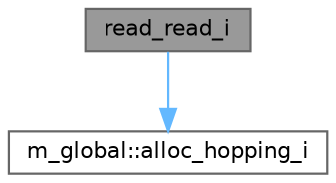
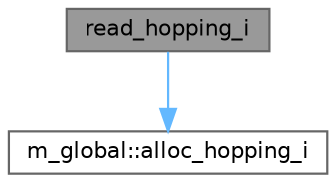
node "read_read_i": label "read_read_i" -> "read_hopping_i"
